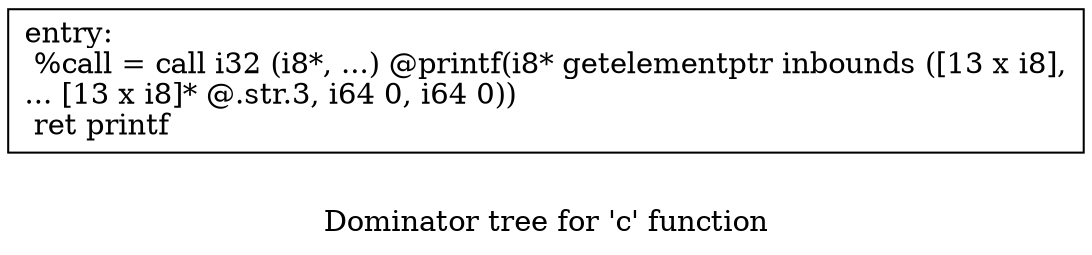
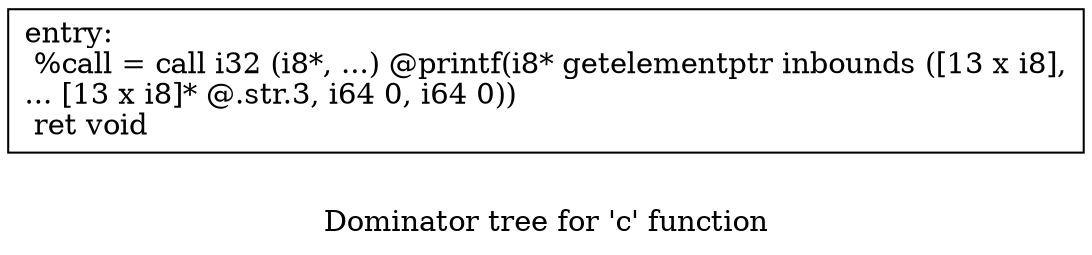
node "entry:": text "ret printf" -> "ret void"
